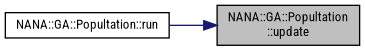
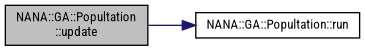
edge "NANA::GA::Popultation::run" -> "NANA::GA::Popultation ::update": reversed
